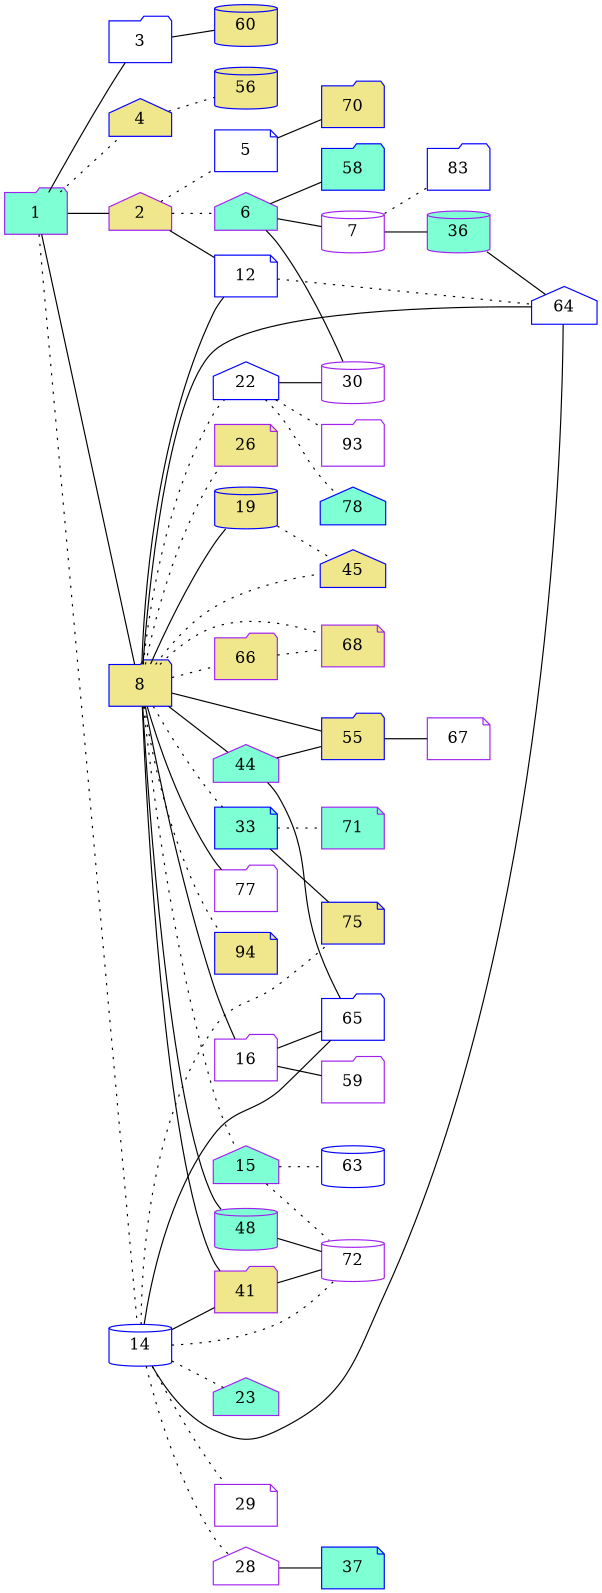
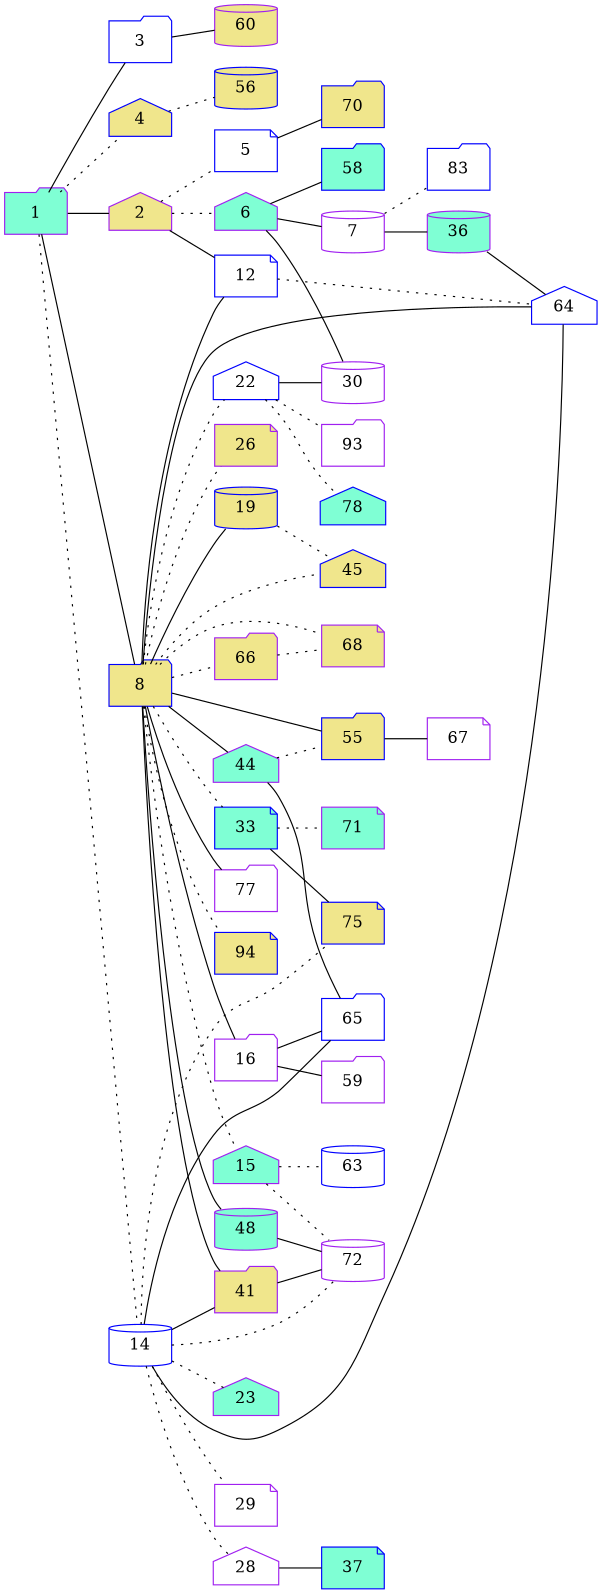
node "60": color blue -> purple
edge "55" -- "44": style solid -> dotted
